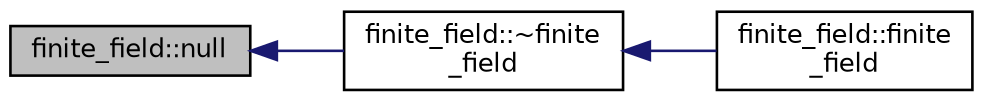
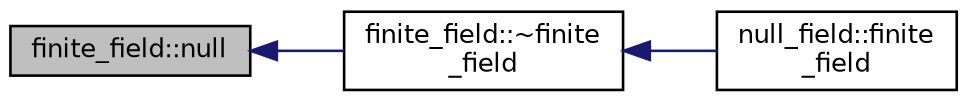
node "finite_field::finite _field": label "finite_field::finite _field" -> "null_field::finite _field"
